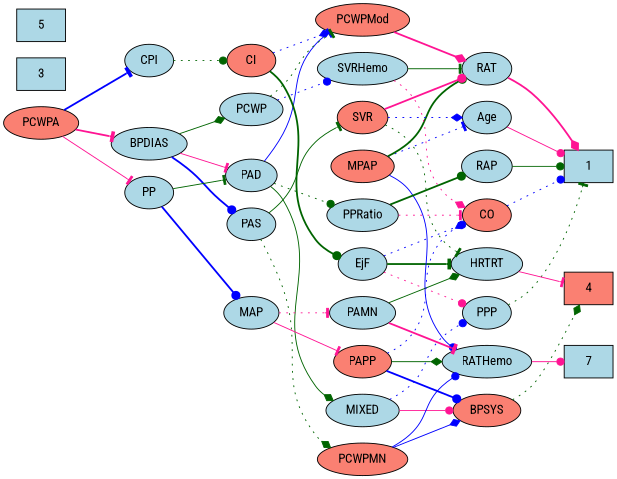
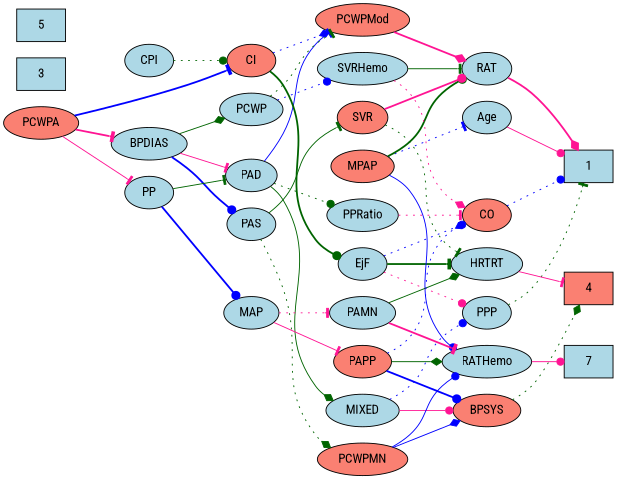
edge "PCWPA" -> "CPI": now "PCWPA" -> "CI"
edge "SVR" -> "Age": removed
node "RAP": removed
